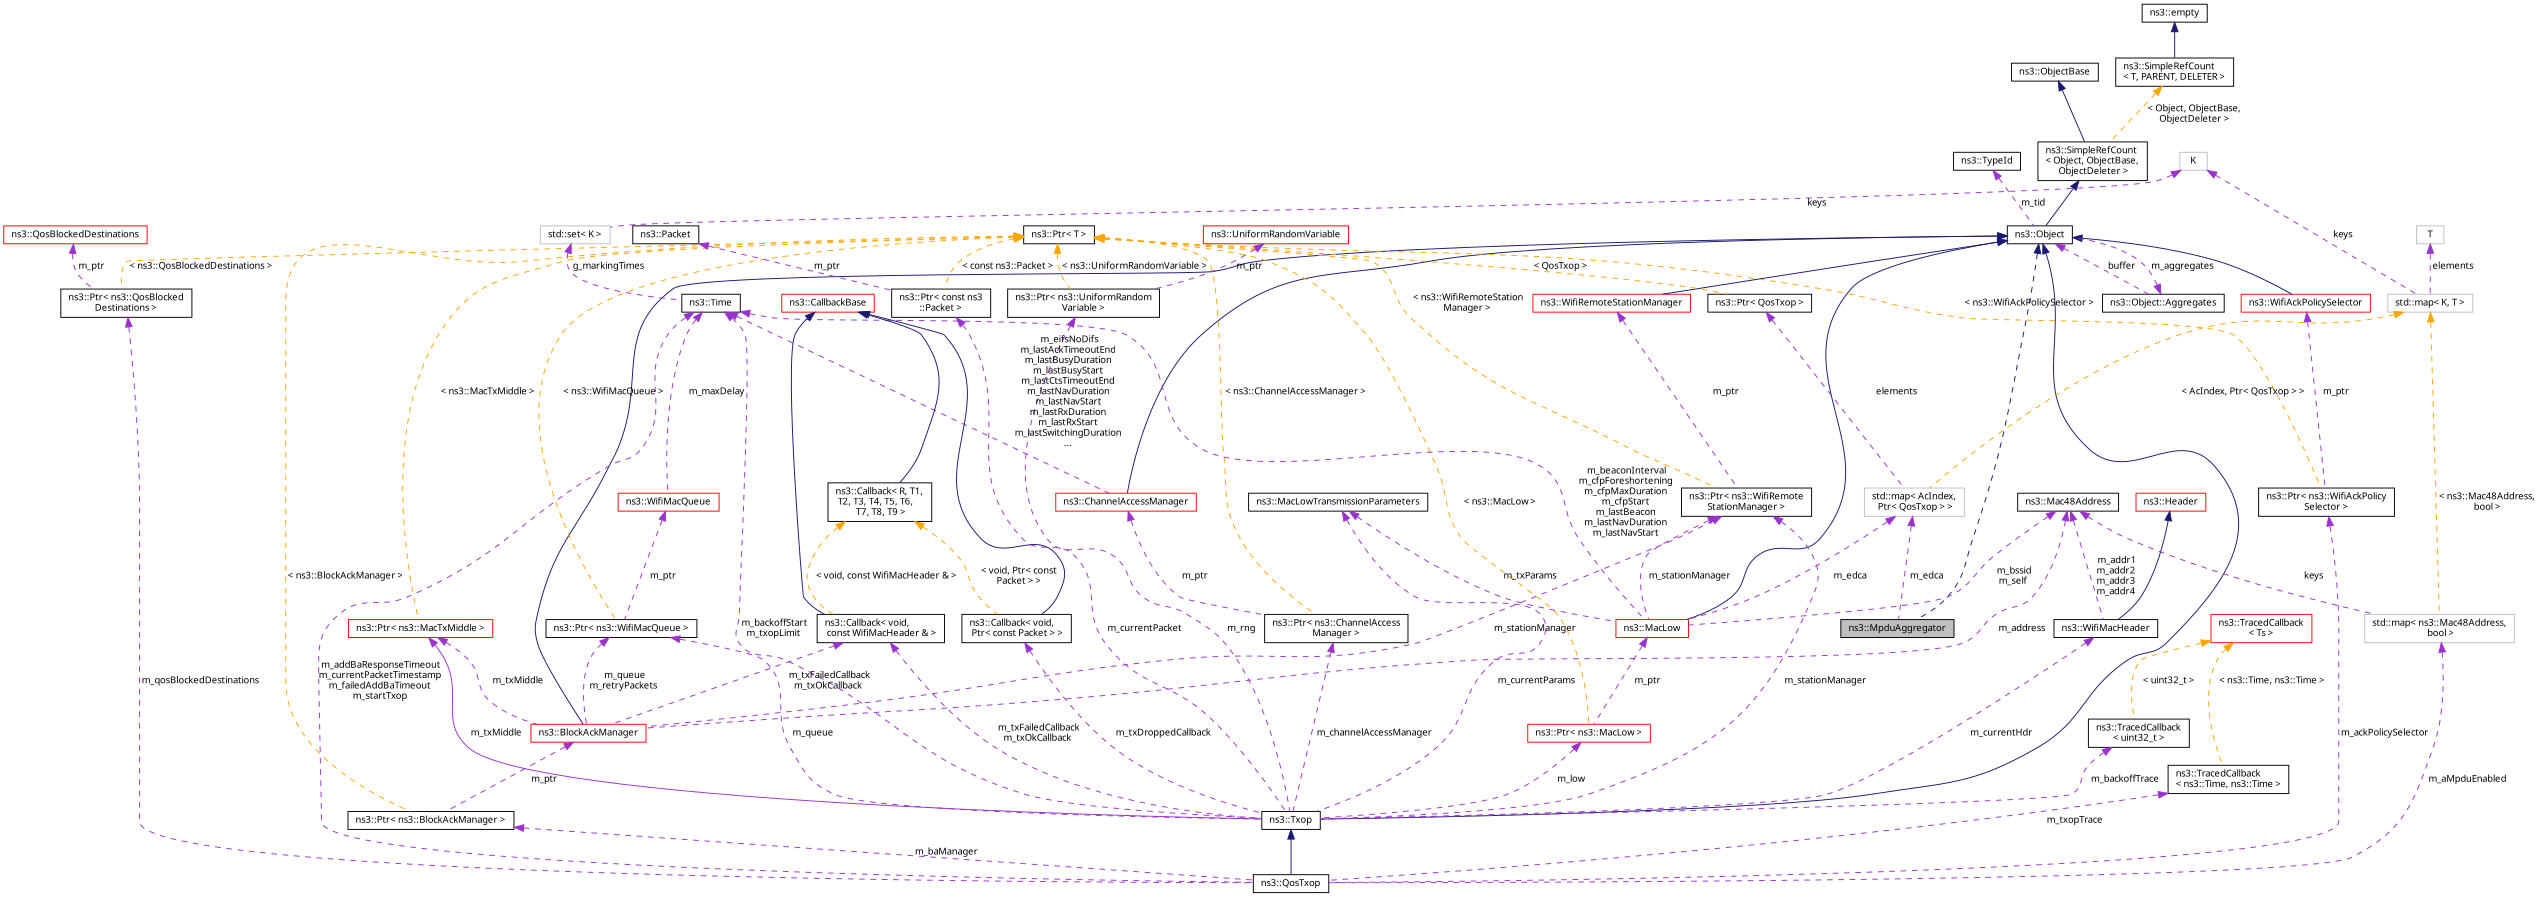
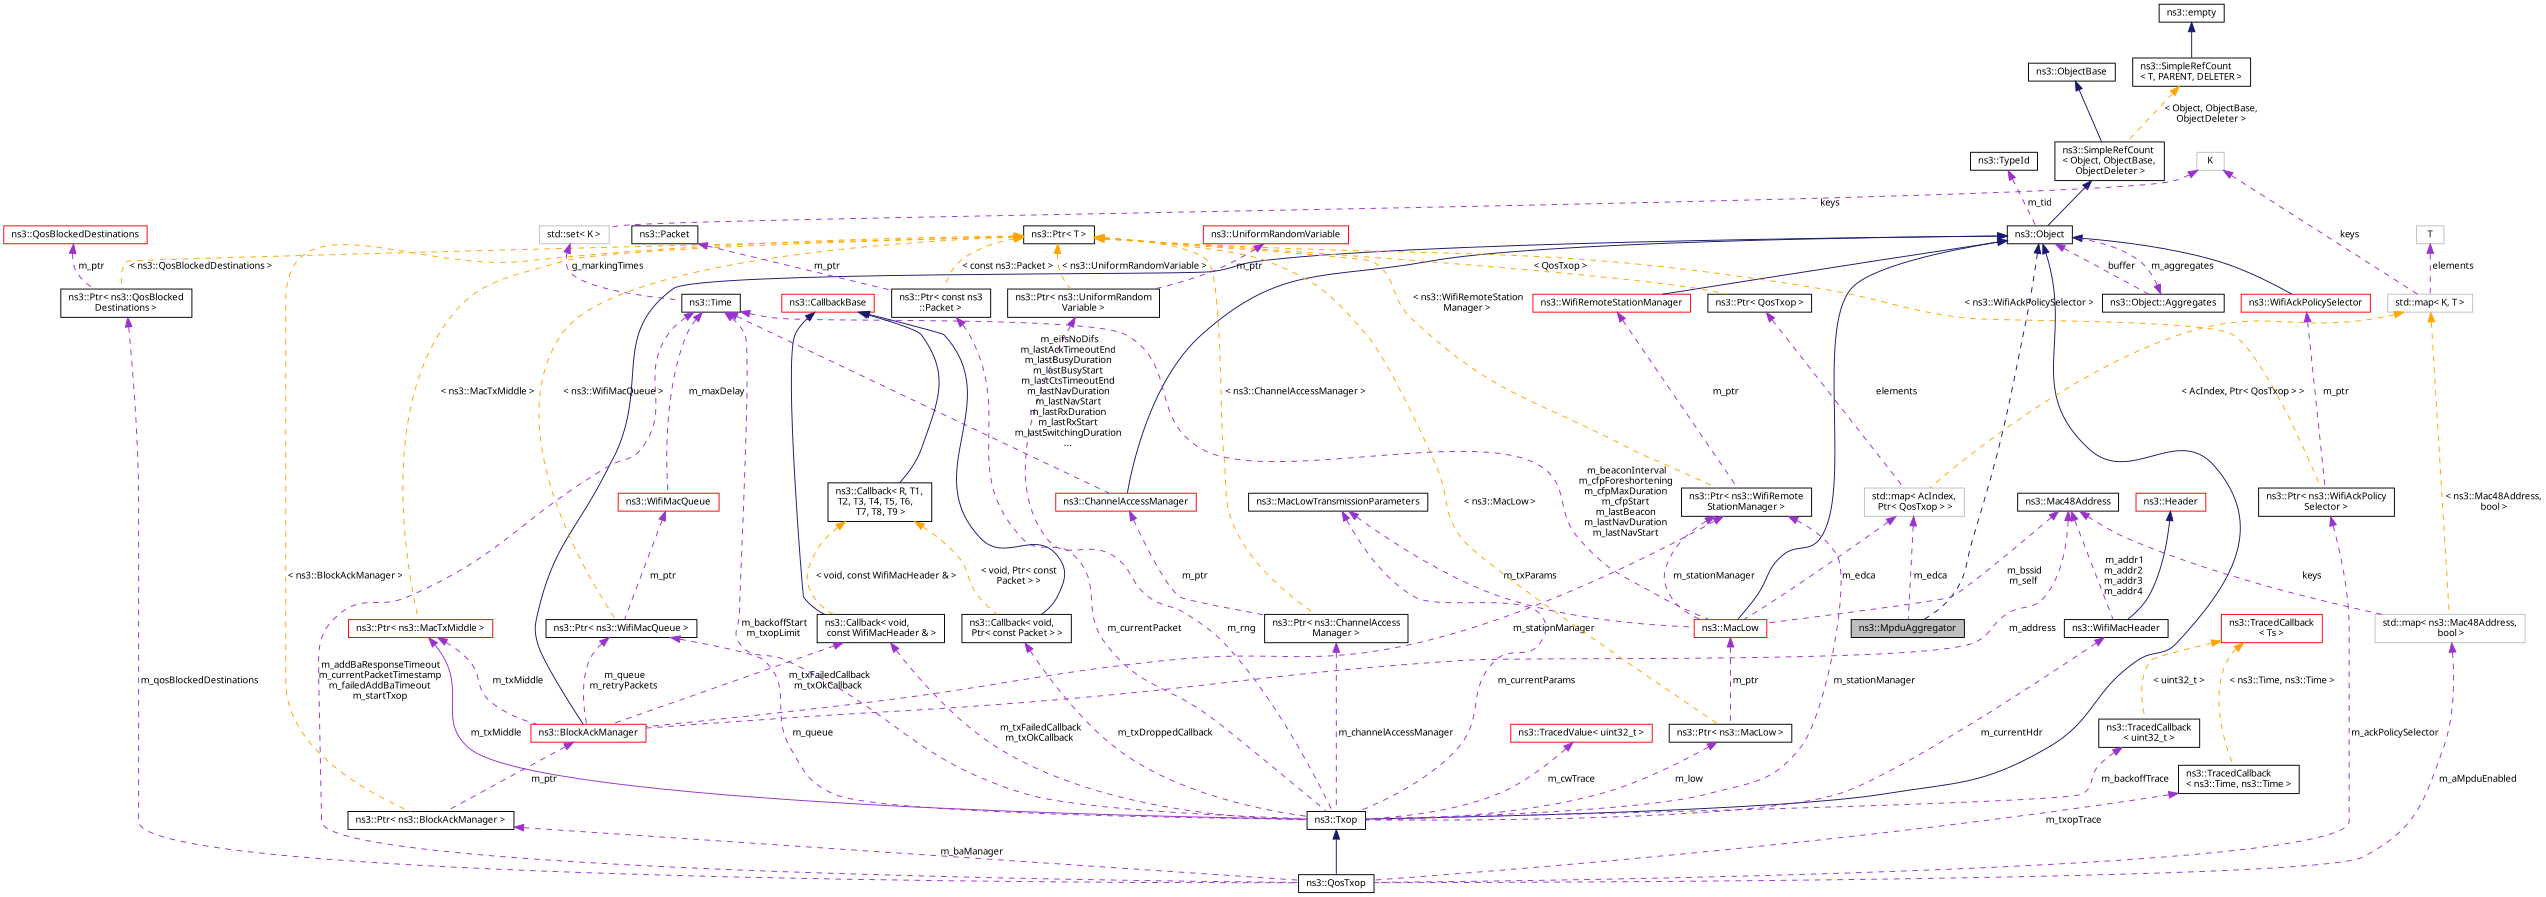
node "ns3::TracedValue< uint32_t >": added
node "ns3::Ptr< ns3::MacLow >": color red -> black
